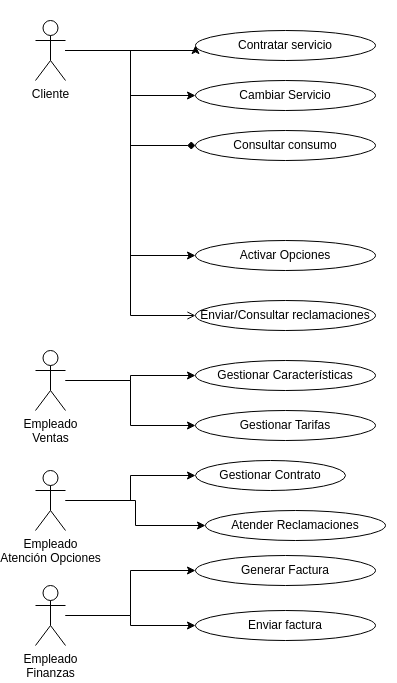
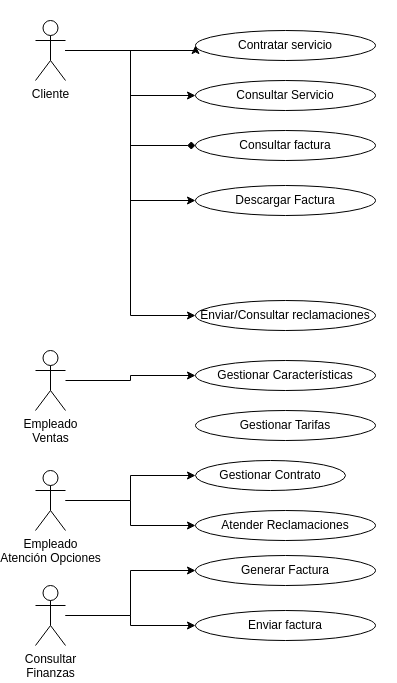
node "Cambiar Servicio": label "Cambiar Servicio" -> "Consultar Servicio"
node "Consultar consumo": label "Consultar consumo" -> "Consultar factura"
edge "Cliente" -> "Descargar Factura": added
node "Descargar Factura": added
edge "Cliente" -> "Activar Opciones": removed
node "Activar Opciones": removed
edge "Cliente" -> "Enviar/Consultar reclamaciones": arrowhead open -> classic
edge "Empleado Ventas" -> "Gestionar Tarifas": removed
node "Atender Reclamaciones": moved (296, 526) -> (286, 526)
node "Empleado Finanzas": label "Empleado Finanzas" -> "Consultar Finanzas"
